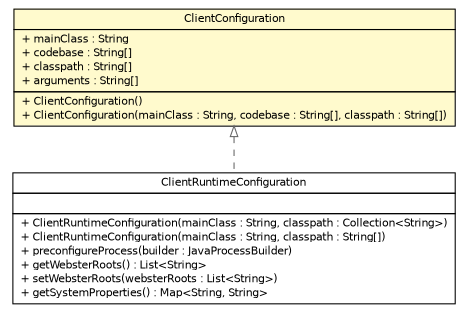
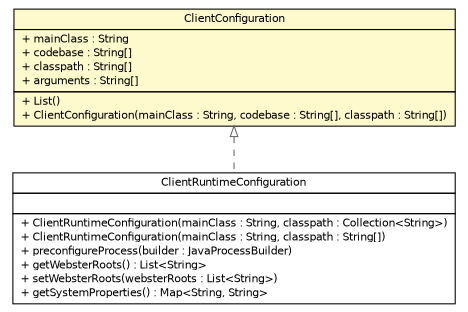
node "ClientConfiguration": text "+ ClientConfiguration()" -> "+ List()"
